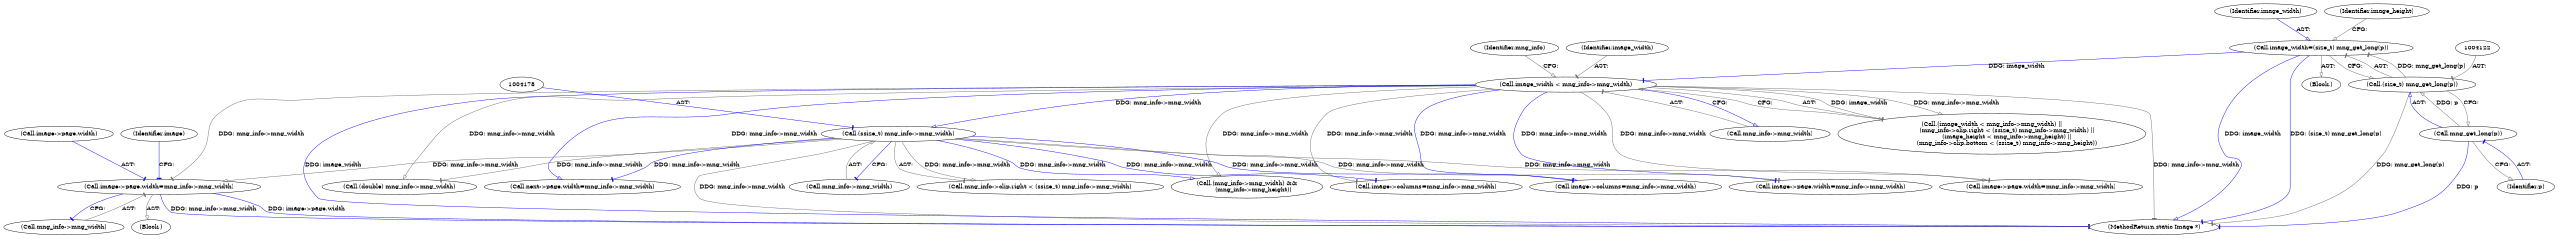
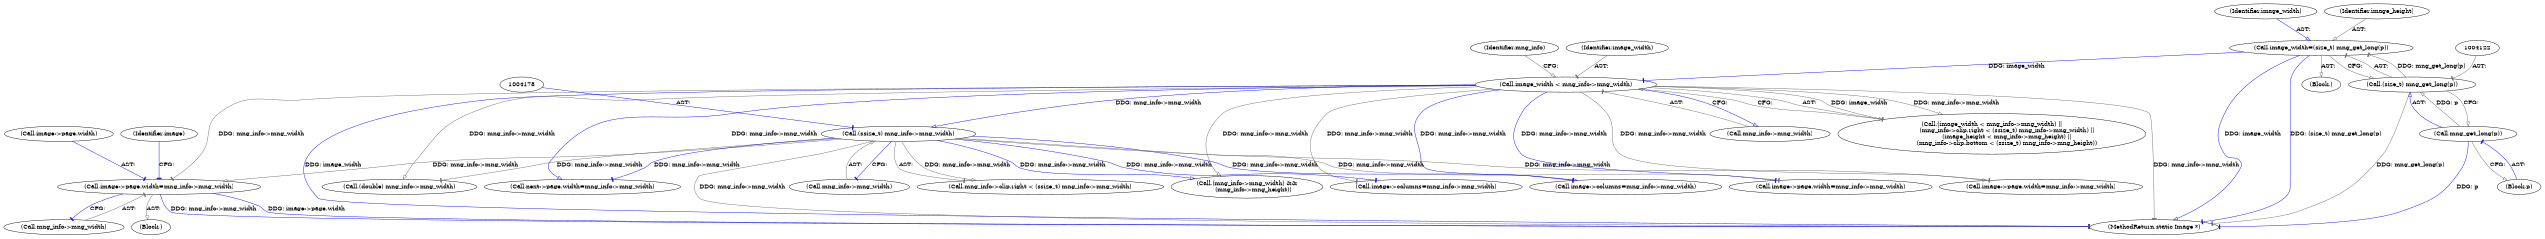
edge "(Identifier,image_height)" -> "(Call,image_width=(size_t) mng_get_long(p))": label "CFG: " -> "AST: "
node "(Identifier,p)": label "(Identifier,p)" -> "(Block,p)"
